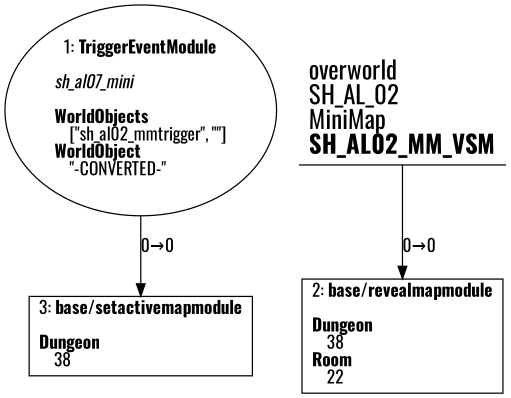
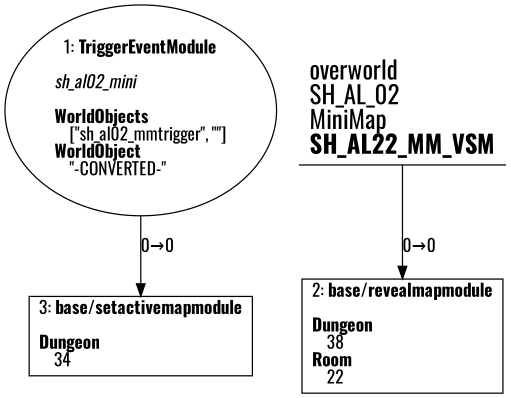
node "1:": text "sh_al07_mini" -> "sh_al02_mini"
node "overworld": text "SH_AL02_MM_VSM" -> "SH_AL22_MM_VSM"
node "3:": text "38" -> "34"
